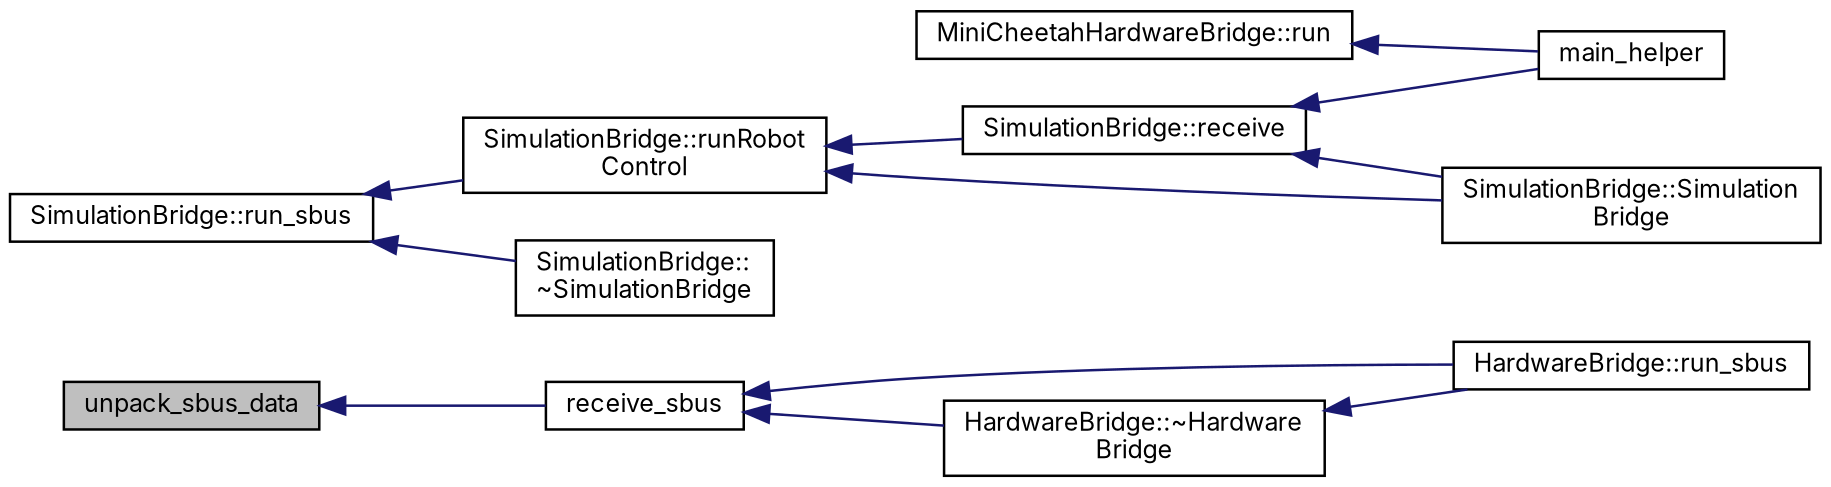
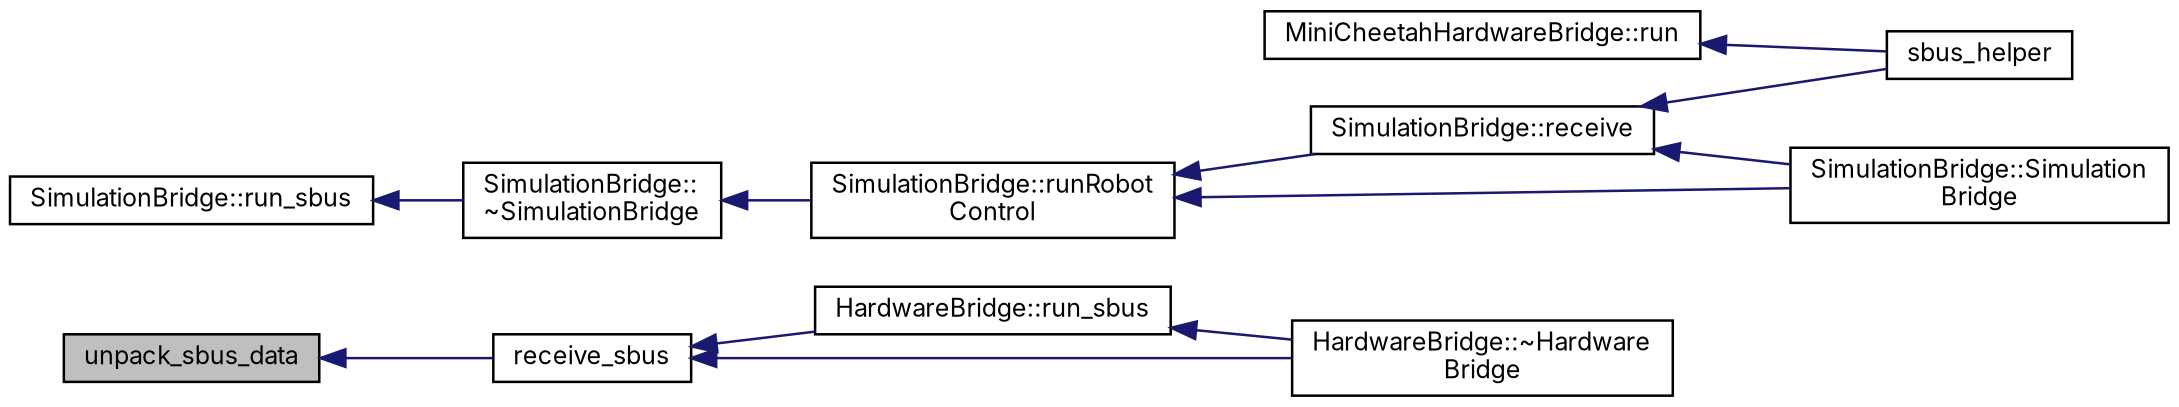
node "main_helper": label "main_helper" -> "sbus_helper"
edge "SimulationBridge::runRobot Control" -> "SimulationBridge::run_sbus": now "SimulationBridge::runRobot Control" -> "SimulationBridge:: ~SimulationBridge"
edge "HardwareBridge::run_sbus" -> "HardwareBridge::~Hardware Bridge": reversed
